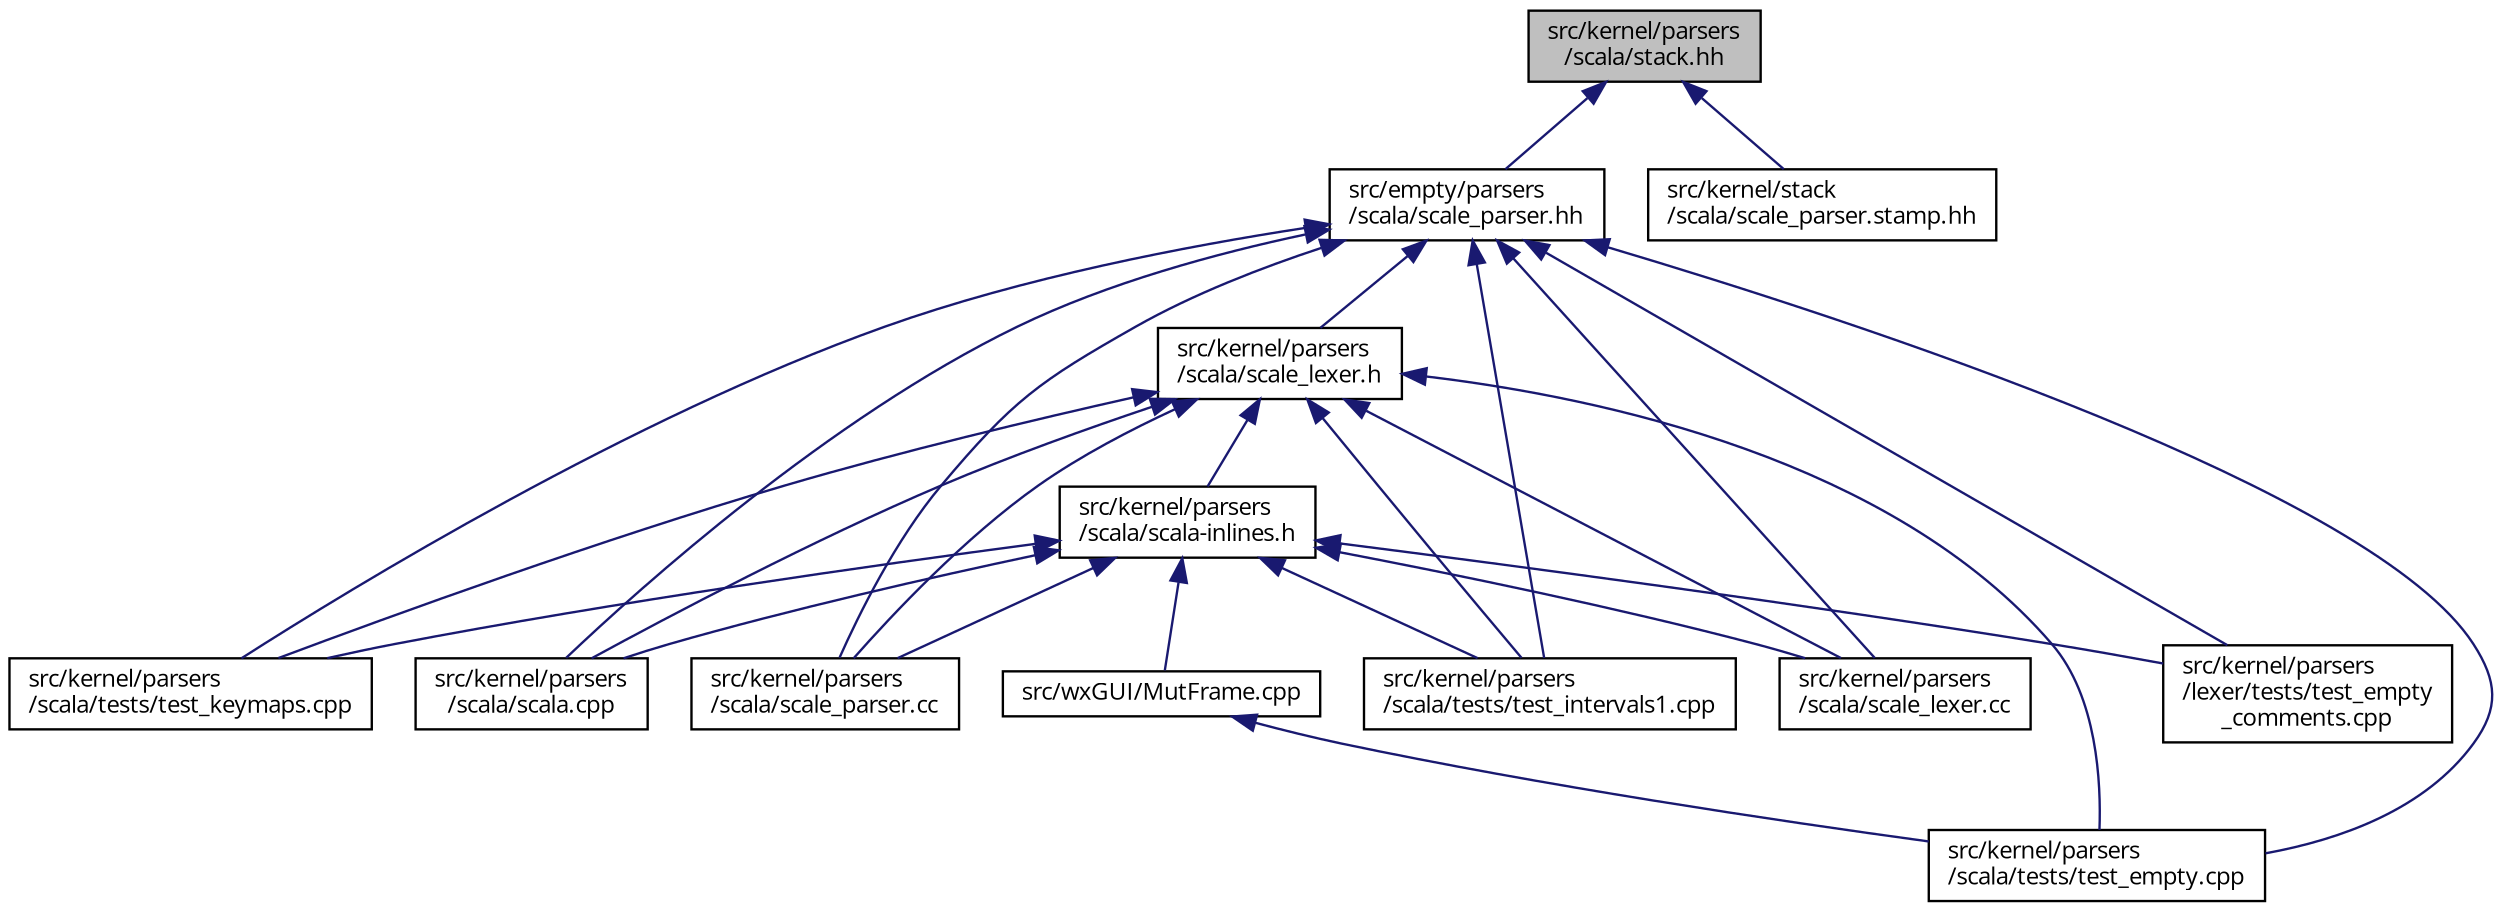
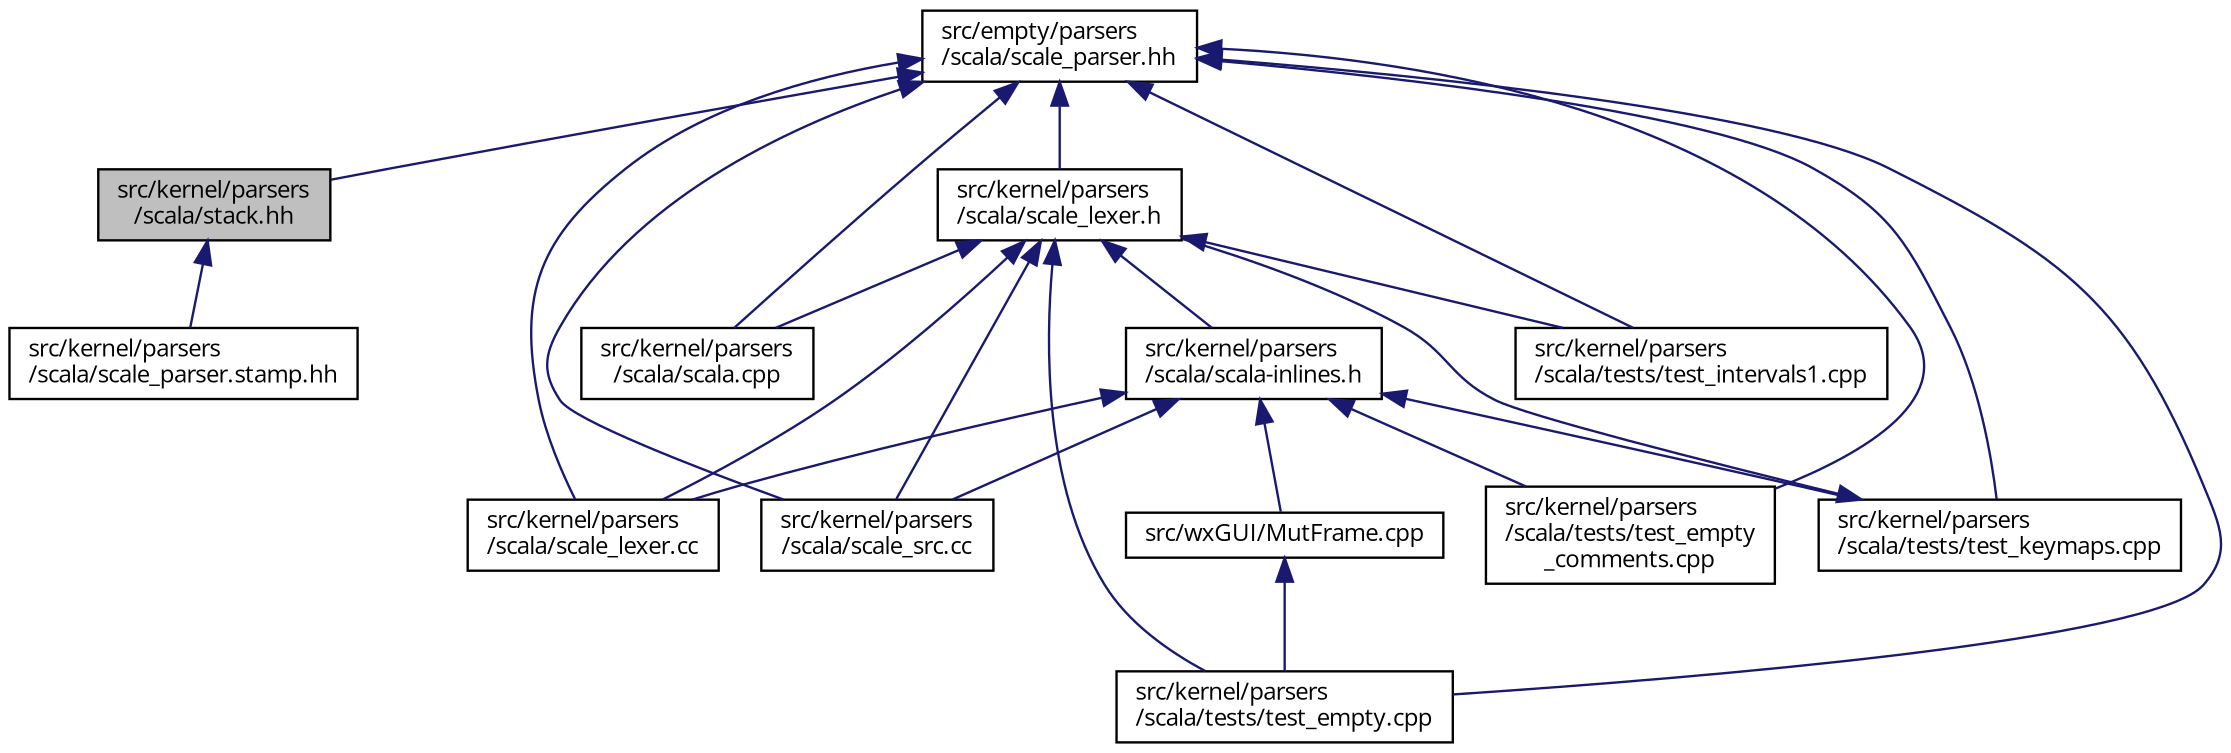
edge "src/empty/parsers /scala/scale_parser.hh" -> "src/kernel/parsers /scala/stack.hh": reversed
node "src/kernel/stack /scala/scale_parser.stamp.hh": label "src/kernel/stack /scala/scale_parser.stamp.hh" -> "src/kernel/parsers /scala/scale_parser.stamp.hh"
edge "src/kernel/parsers /scala/tests/test_keymaps.cpp" -> "src/kernel/parsers /scala/scale_lexer.h": reversed
edge "src/kernel/parsers /scala/scala.cpp" -> "src/kernel/parsers /scala/scala-inlines.h": removed
edge "src/kernel/parsers /scala/tests/test_intervals1.cpp" -> "src/kernel/parsers /scala/scala-inlines.h": removed
node "src/kernel/parsers /scala/scale_parser.cc": label "src/kernel/parsers /scala/scale_parser.cc" -> "src/kernel/parsers /scala/scale_src.cc"
node "src/kernel/parsers /lexer/tests/test_empty _comments.cpp": label "src/kernel/parsers /lexer/tests/test_empty _comments.cpp" -> "src/kernel/parsers /scala/tests/test_empty _comments.cpp"
